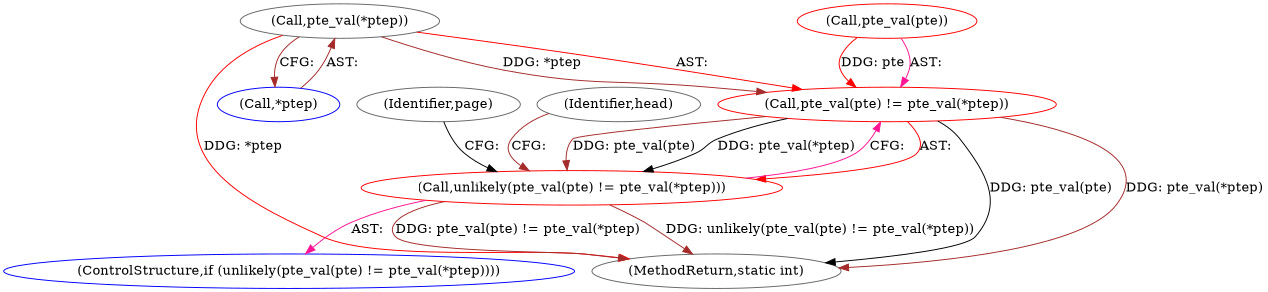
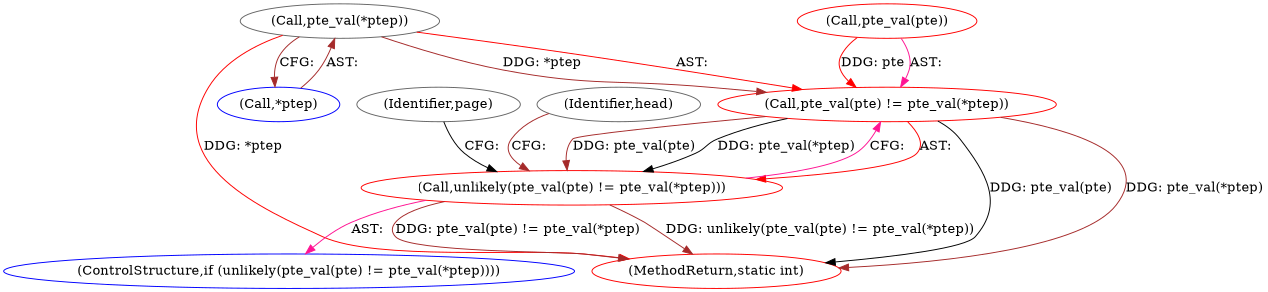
node "(MethodReturn,static int)": color gray40 -> red
